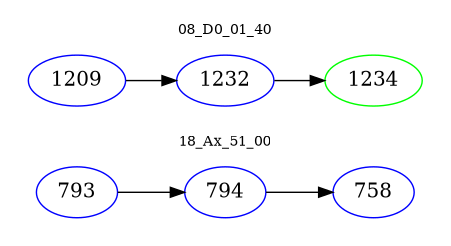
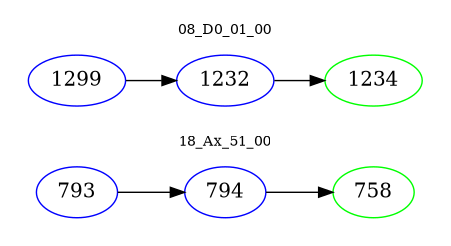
cluster "08_D0_01_40": label "08_D0_01_40" -> "08_D0_01_00"
node "1209": label "1209" -> "1299"
node "758": color blue -> green
